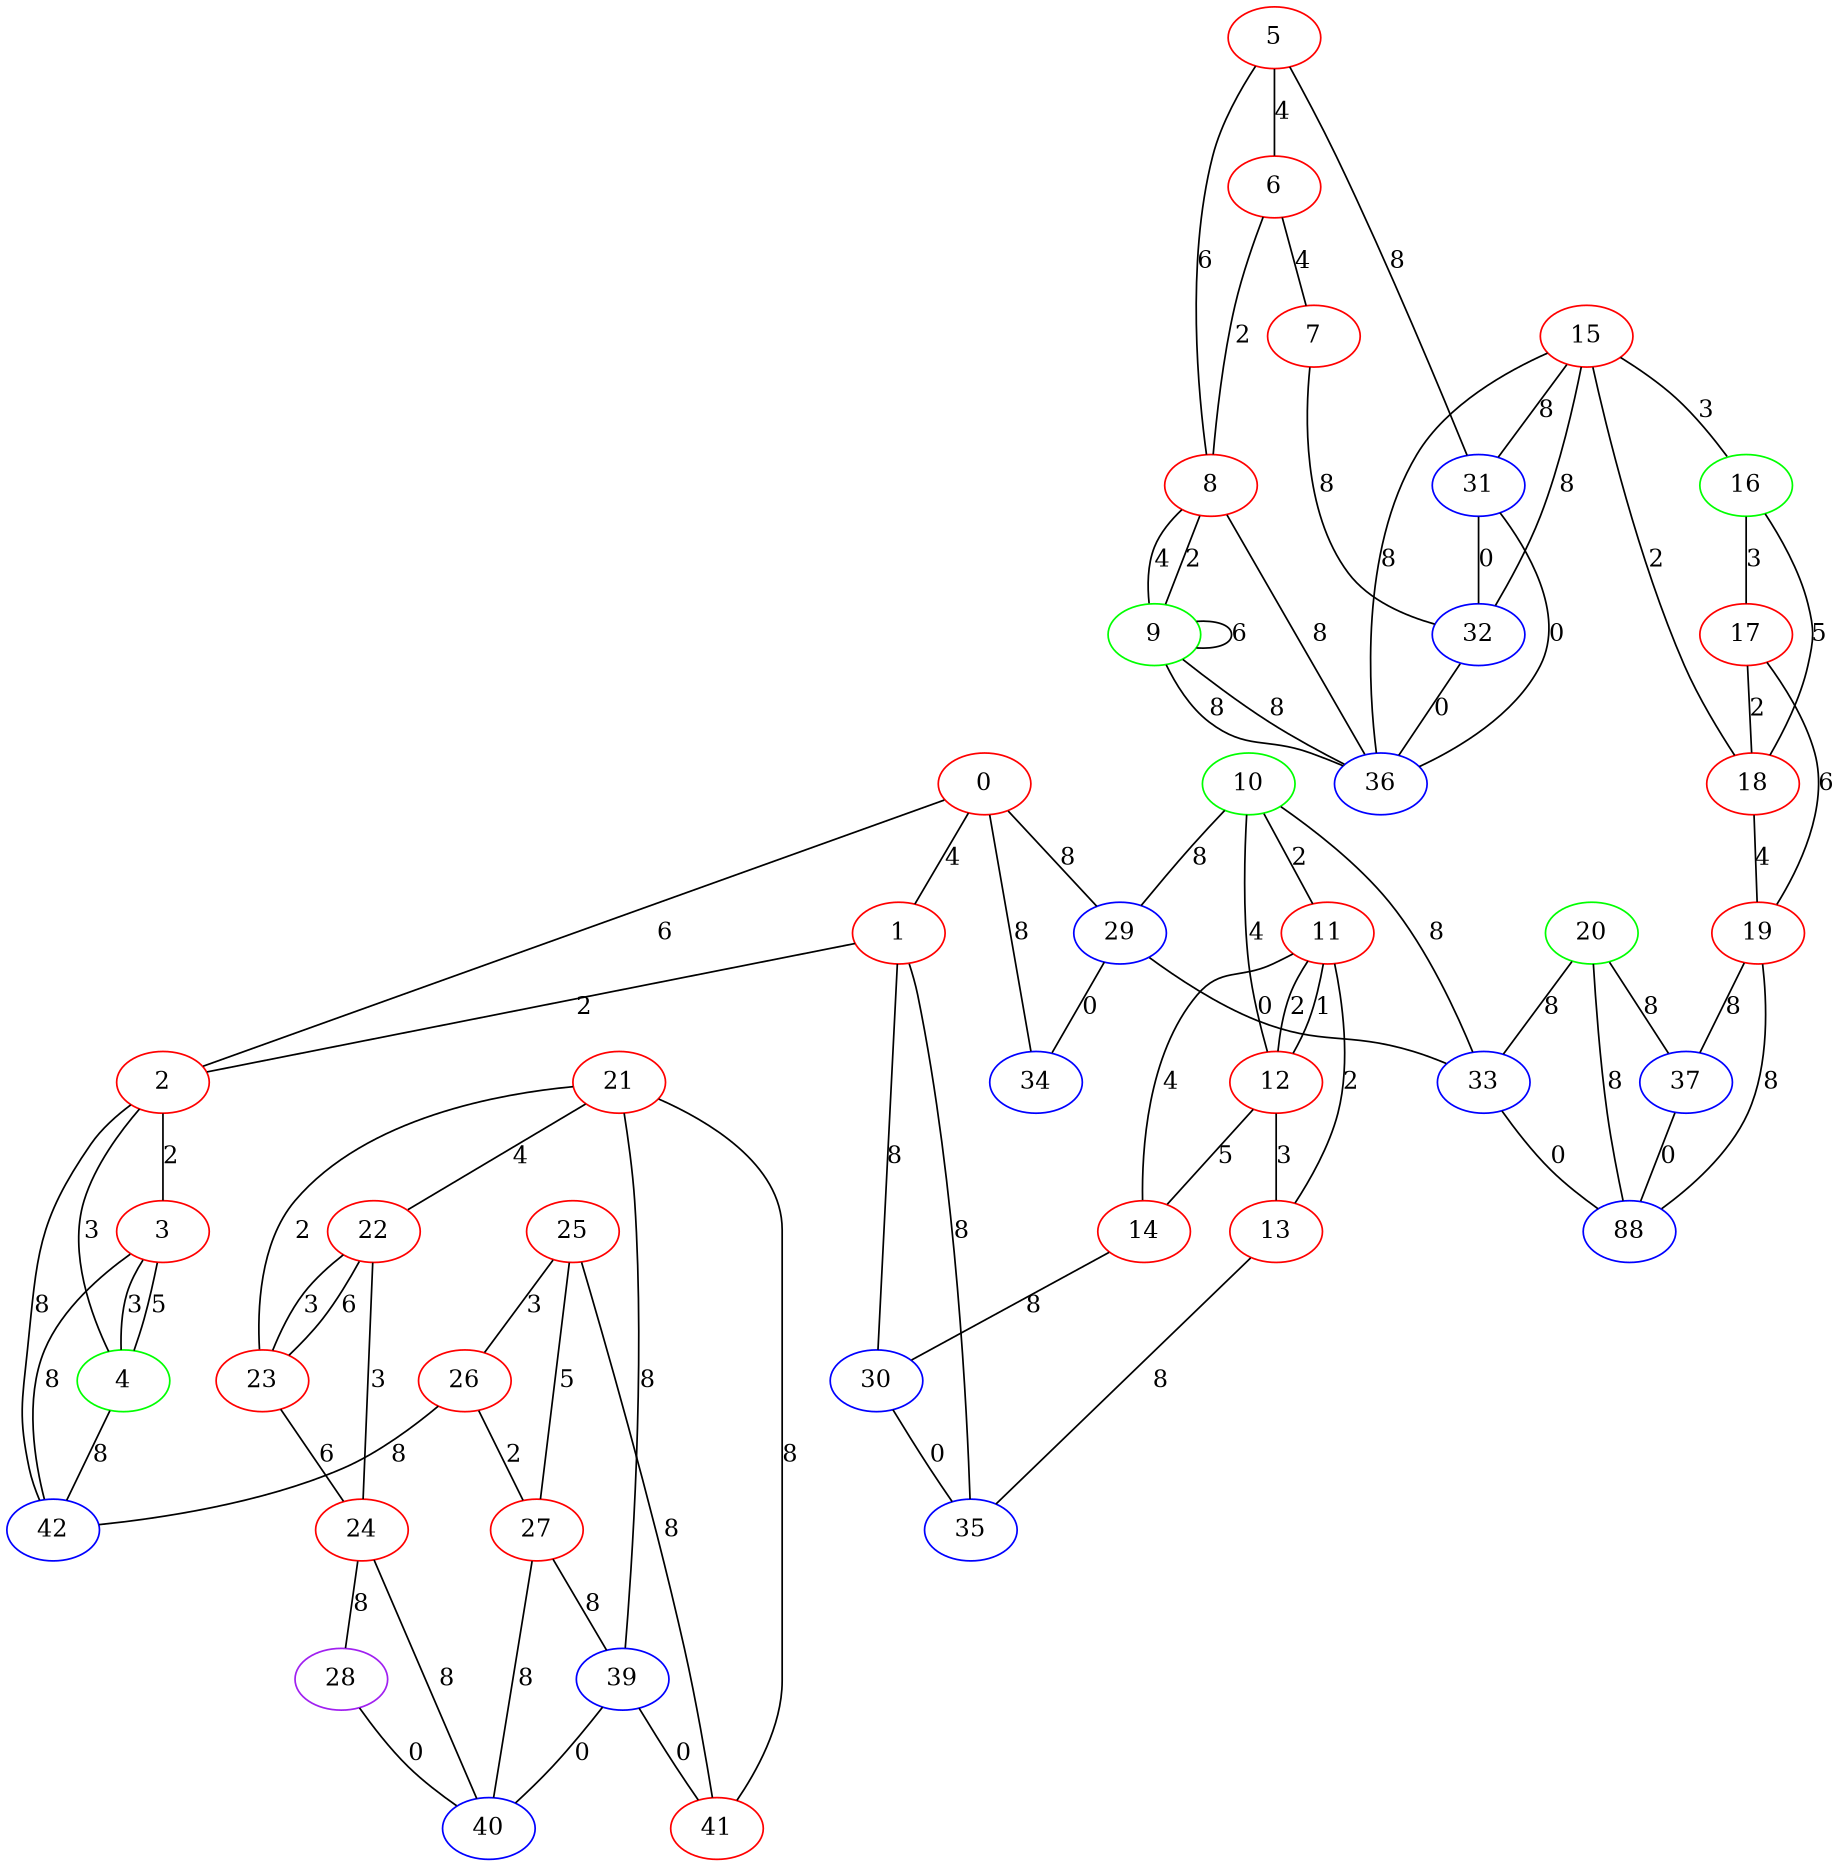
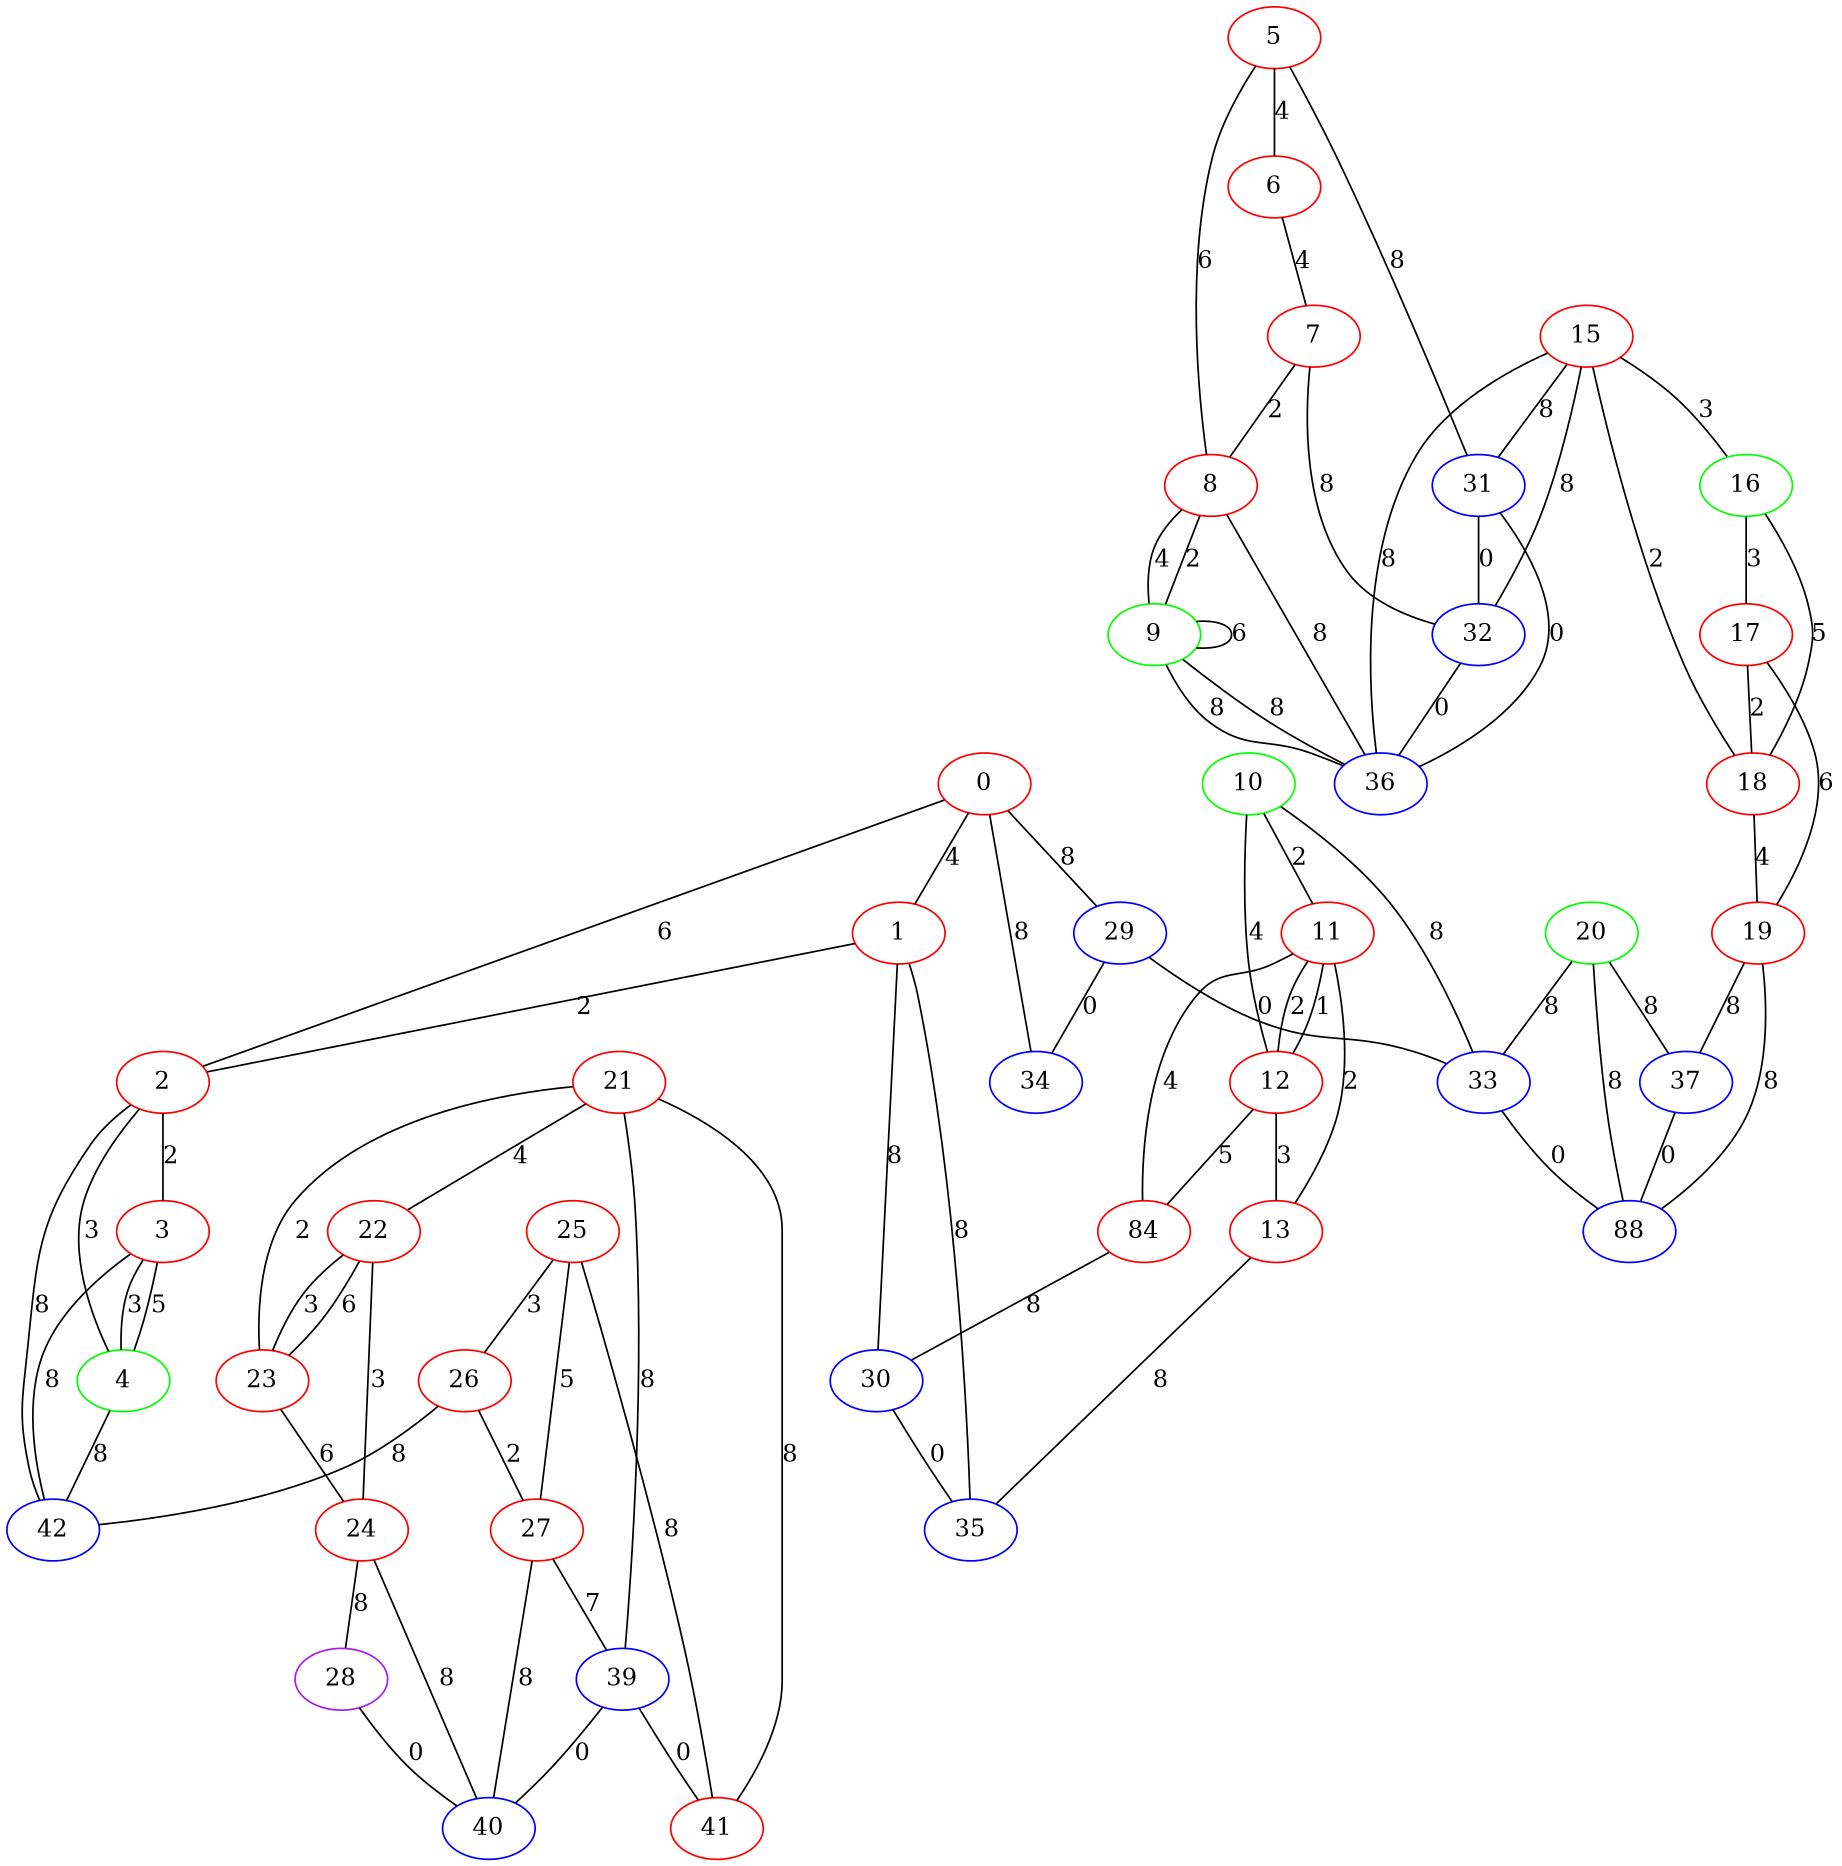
edge "6" -- "8": now "7" -- "8"
edge "10" -- "29": removed, label "8"
node "14": label "14" -> "84"
edge "27" -- "39": label "8" -> "7"
